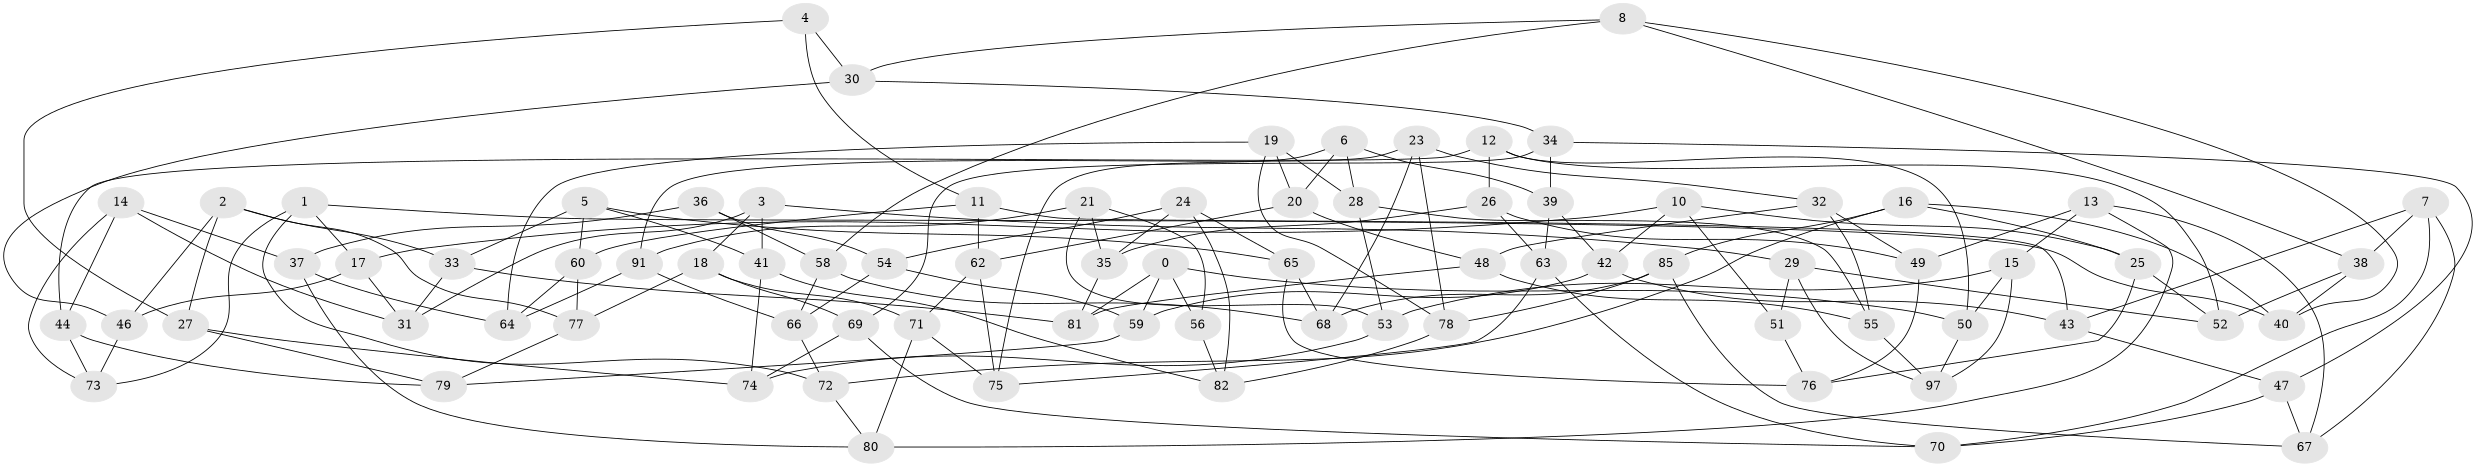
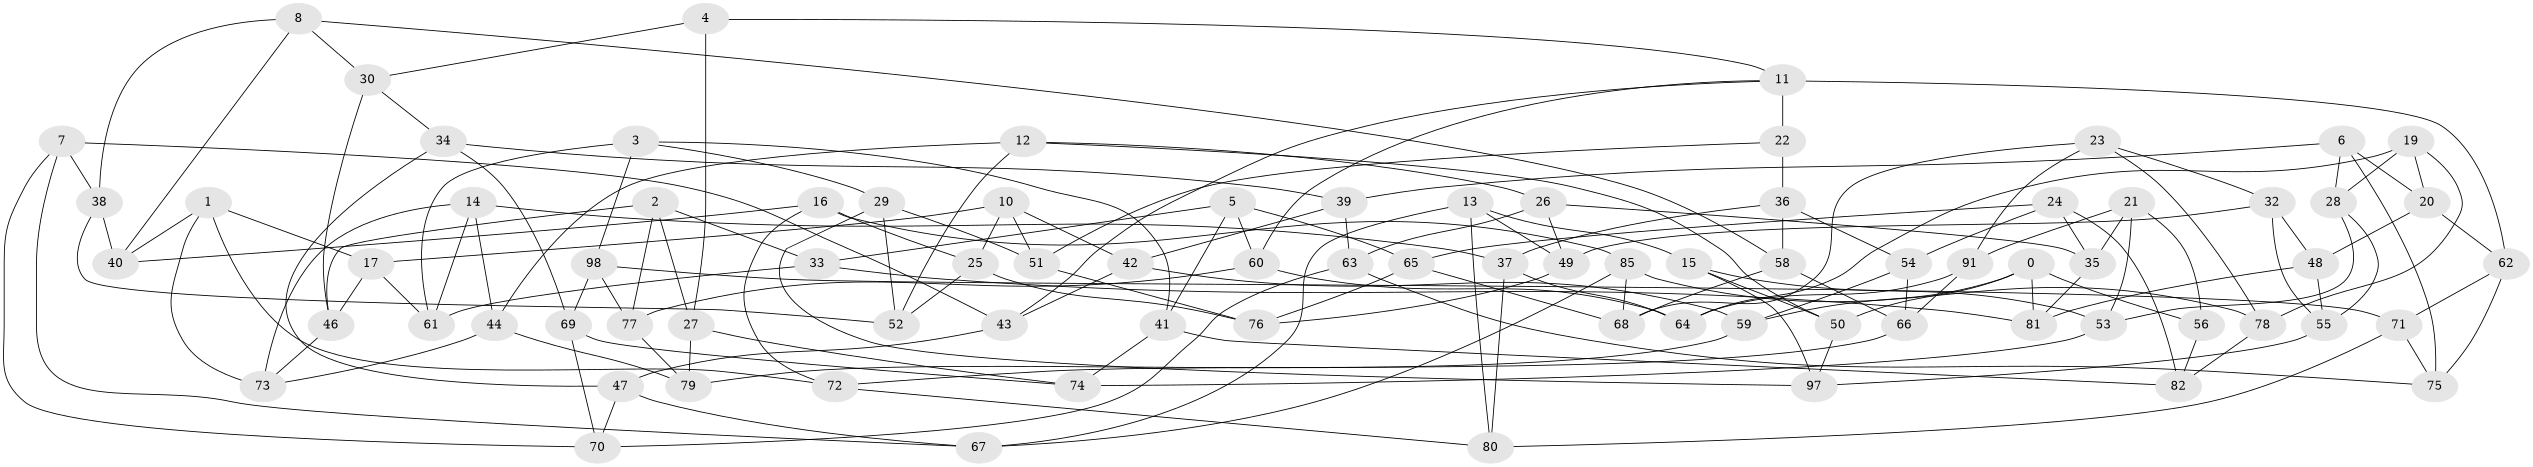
node "22": added
node "18": label "18" -> "98"
node "31": label "31" -> "61"
